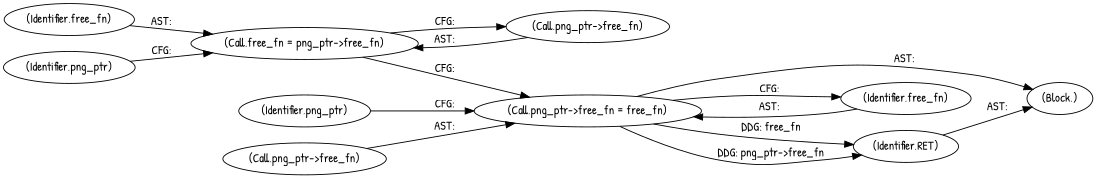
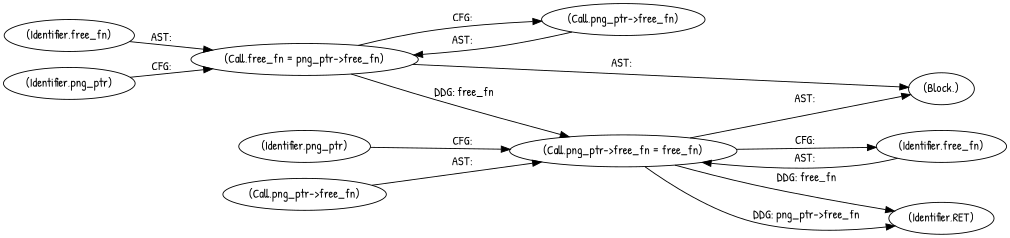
edge "(Call,free_fn = png_ptr->free_fn)" -> "(Call,png_ptr->free_fn = free_fn)": label "CFG: " -> "DDG: free_fn"
edge "(Identifier,RET)" -> "(Block,)": now "(Call,free_fn = png_ptr->free_fn)" -> "(Block,)"
